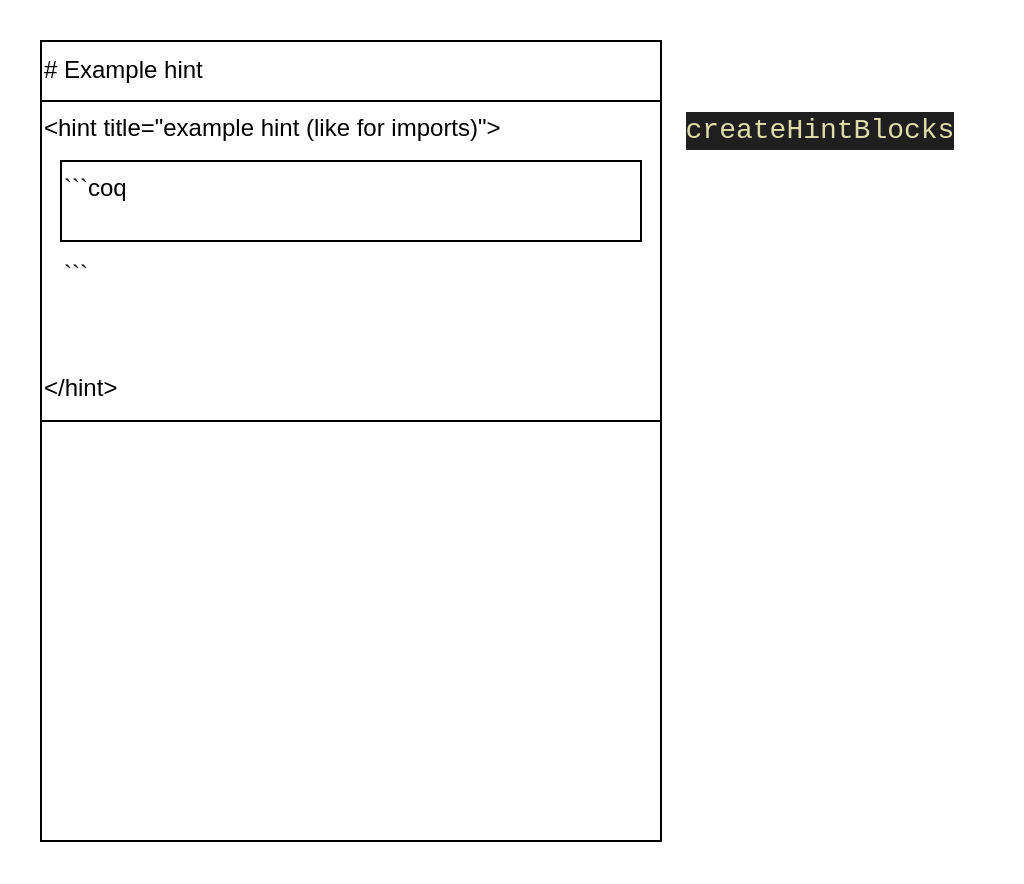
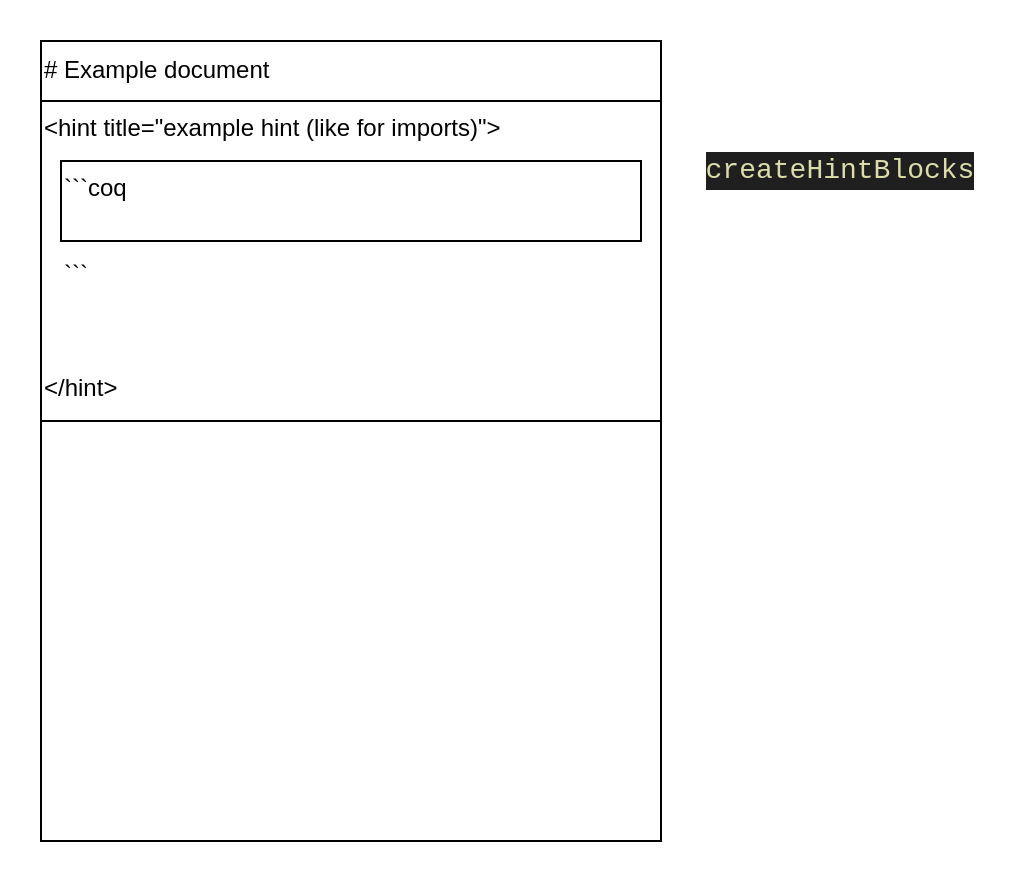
node "# Example hint": label "# Example hint" -> "# Example document"
node "createHintBlocks": moved (821, 131) -> (841, 171)
